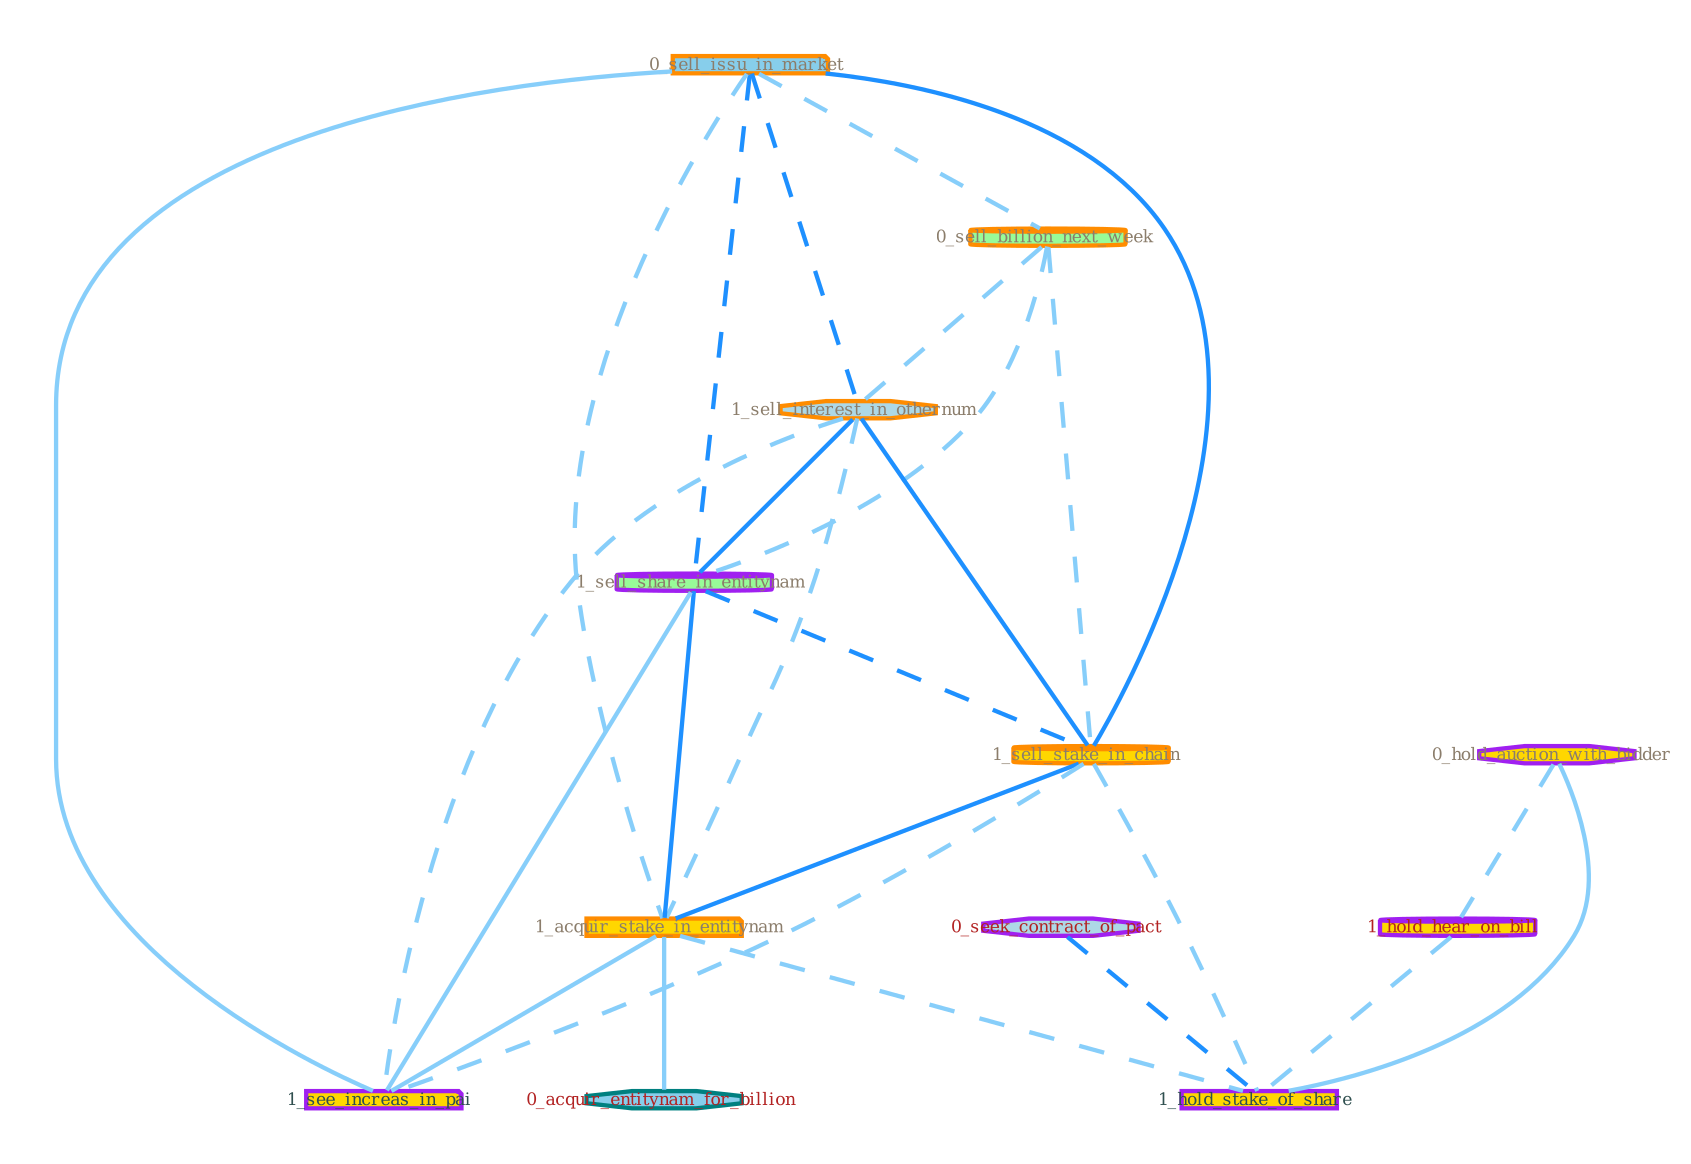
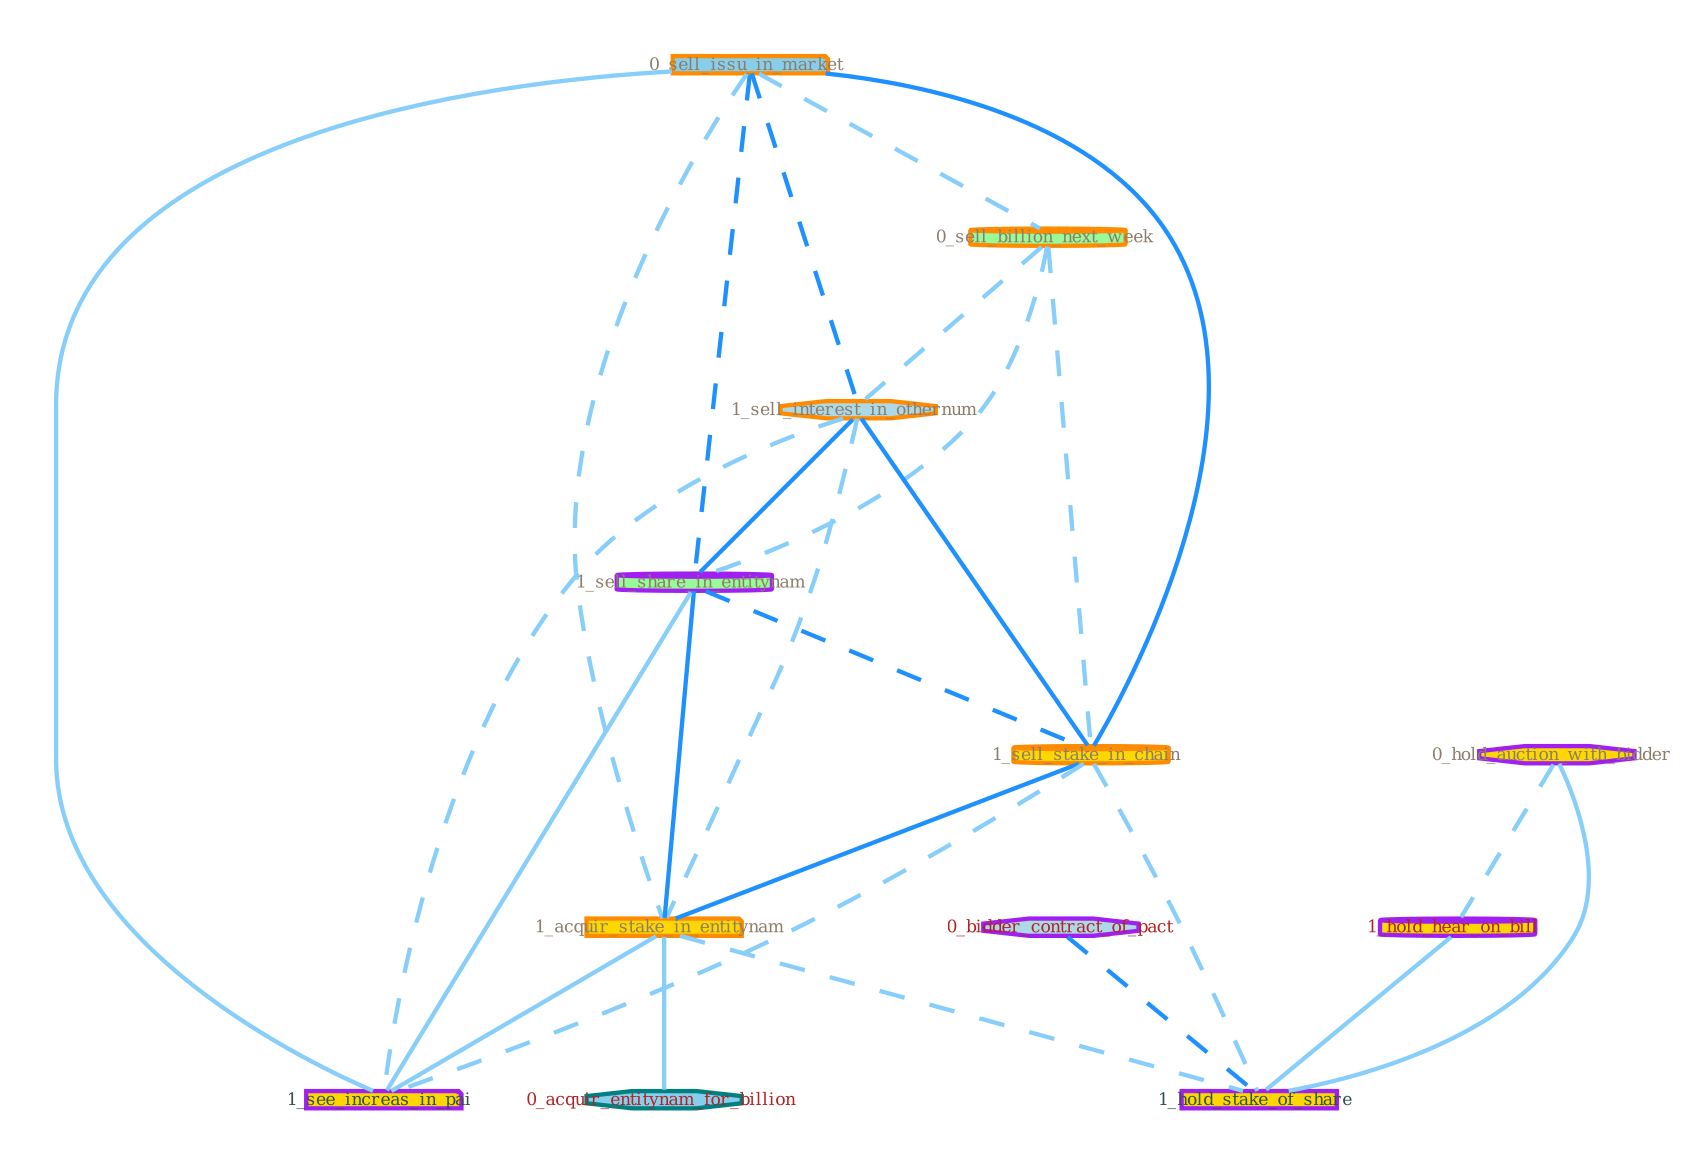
node "0_seek_contract_of_pact": label "0_seek_contract_of_pact" -> "0_bidder_contract_of_pact"
edge "1_hold_hear_on_bill" -- "1_hold_stake_of_share": style dashed -> solid
